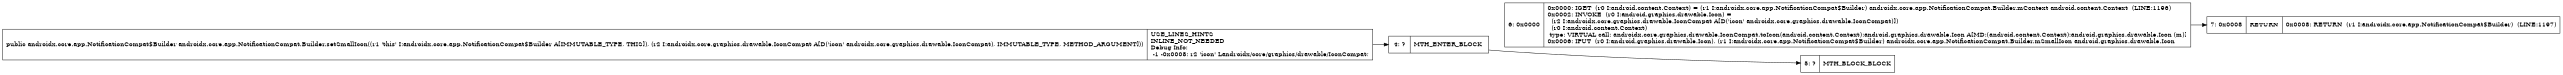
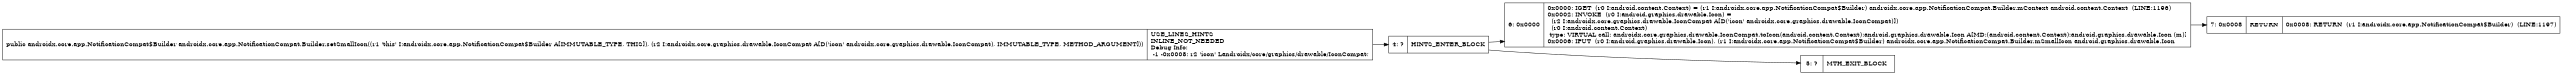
edge "4: ?" -> "6: 0x0000": added
node "4: ?": text "MTH_ENTER_BLOCK" -> "HINTS_ENTER_BLOCK"
node "5: ?": text "MTH_BLOCK_BLOCK" -> "MTH_EXIT_BLOCK"
